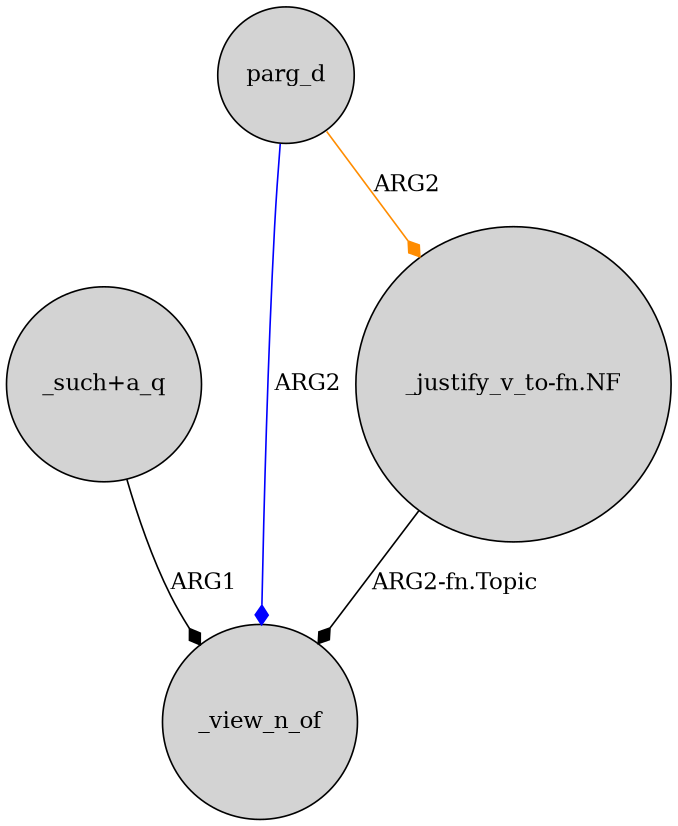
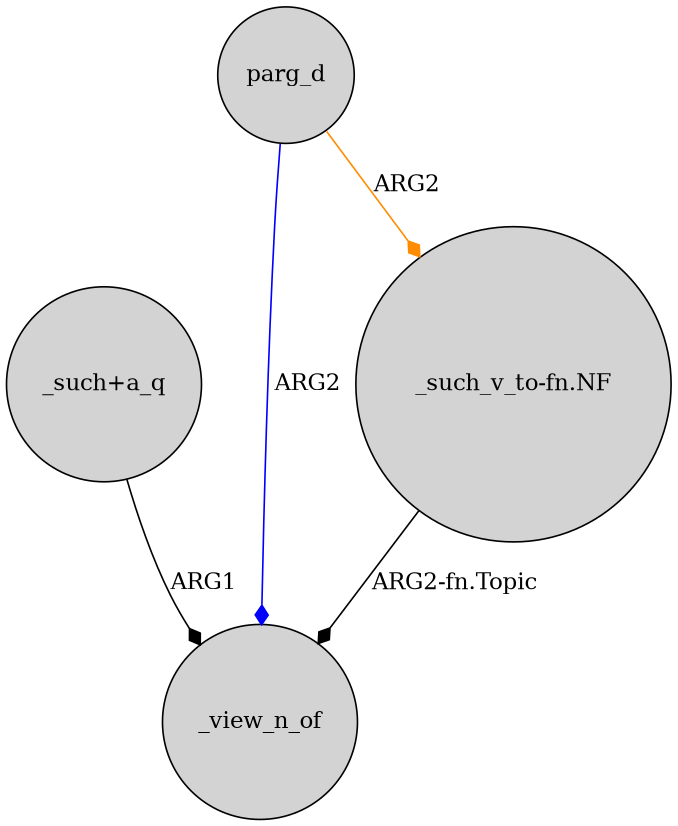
node "_justify_v_to-fn.NF": label "_justify_v_to-fn.NF" -> "_such_v_to-fn.NF"
